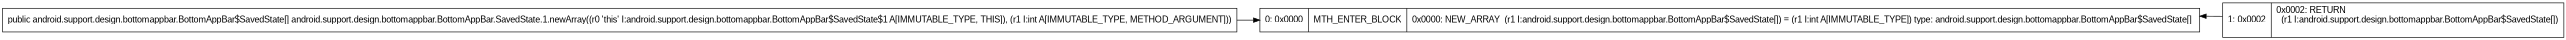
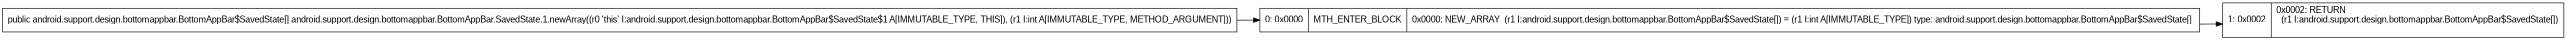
edge "1: 0x0002" -> "0: 0x0000": reversed
